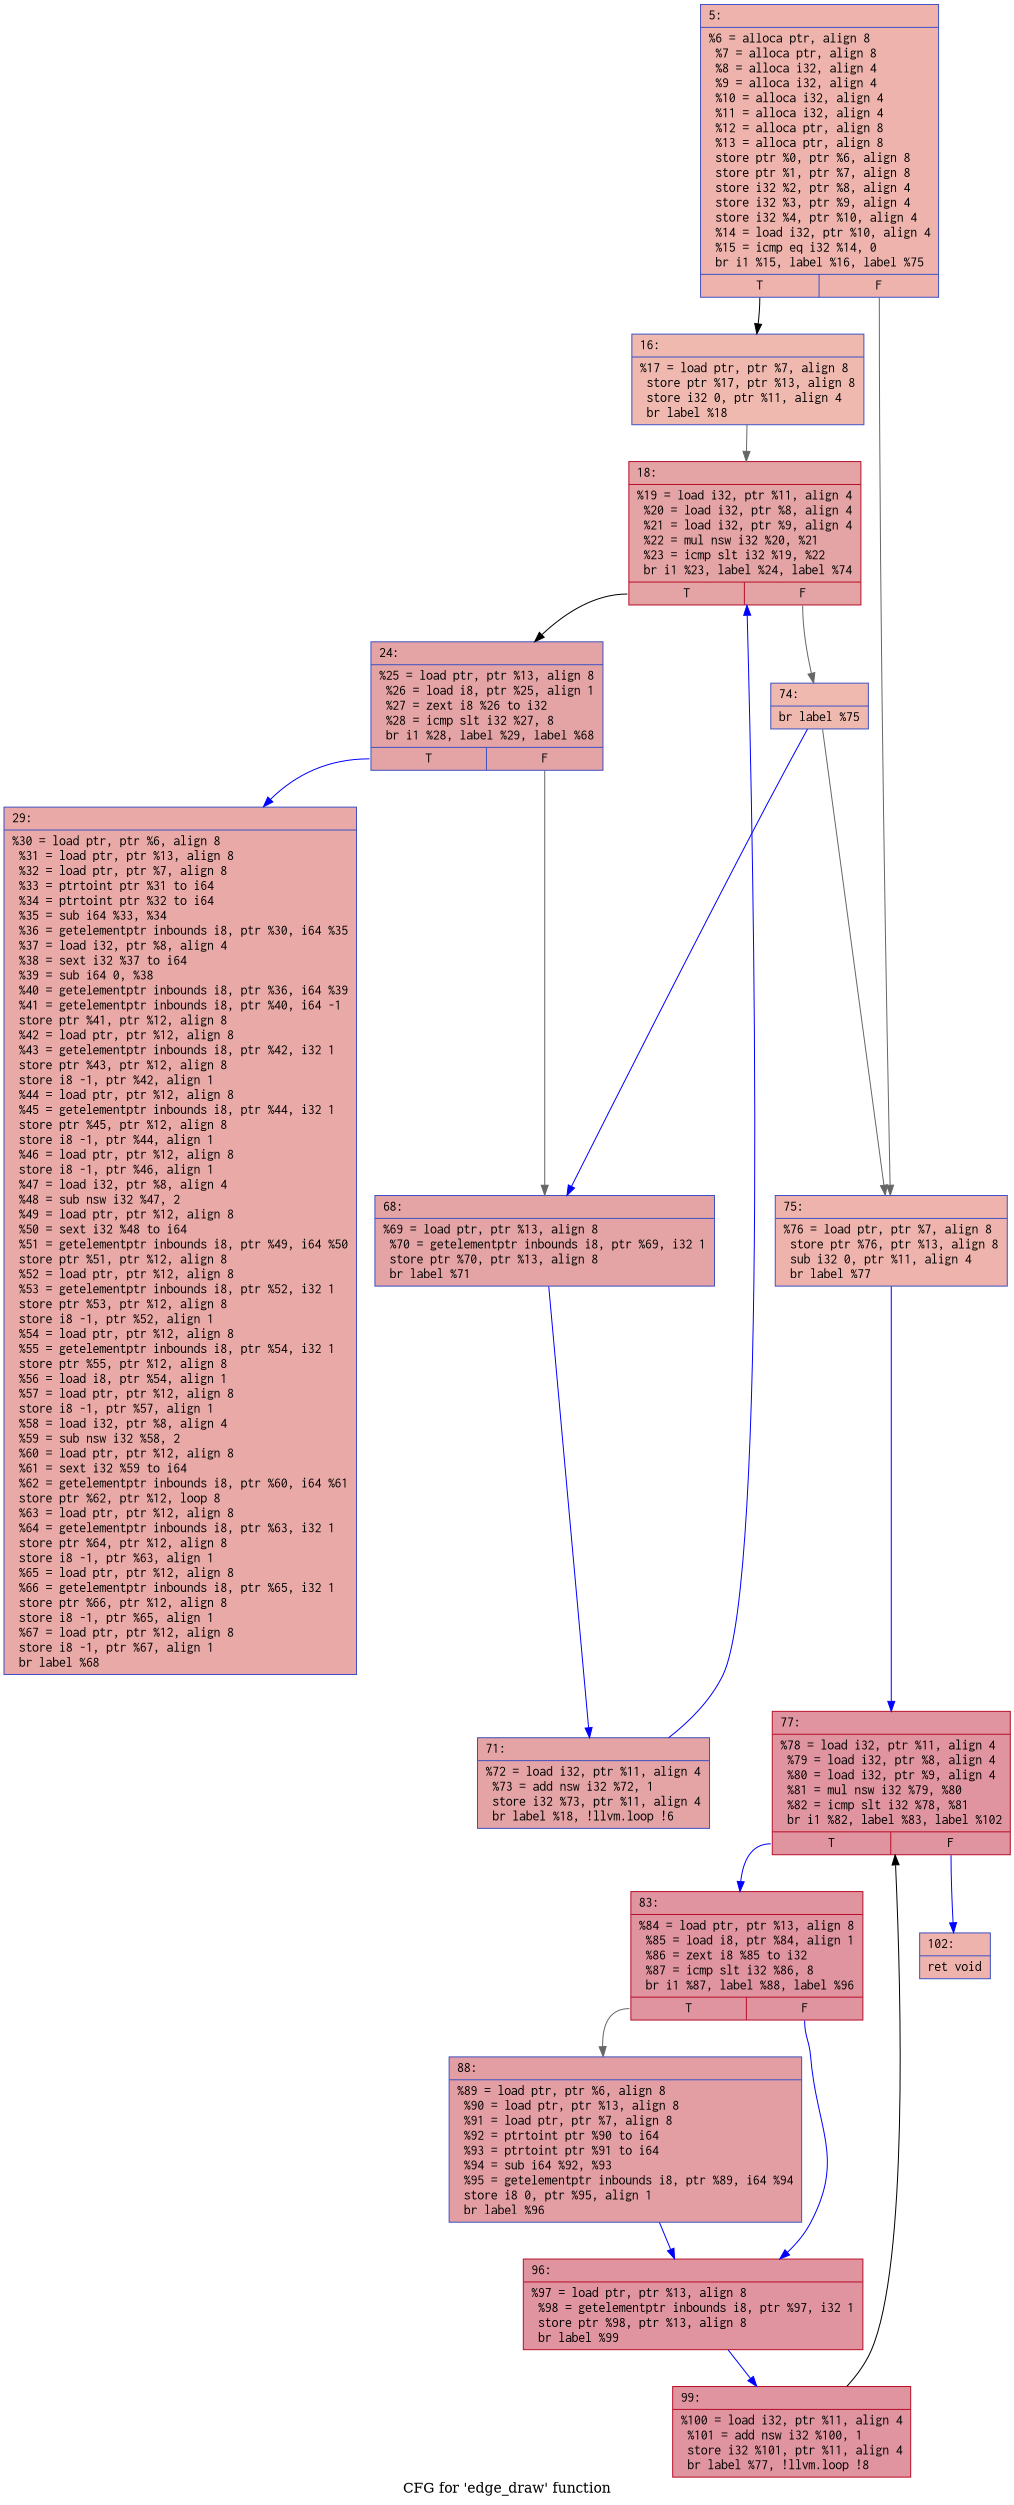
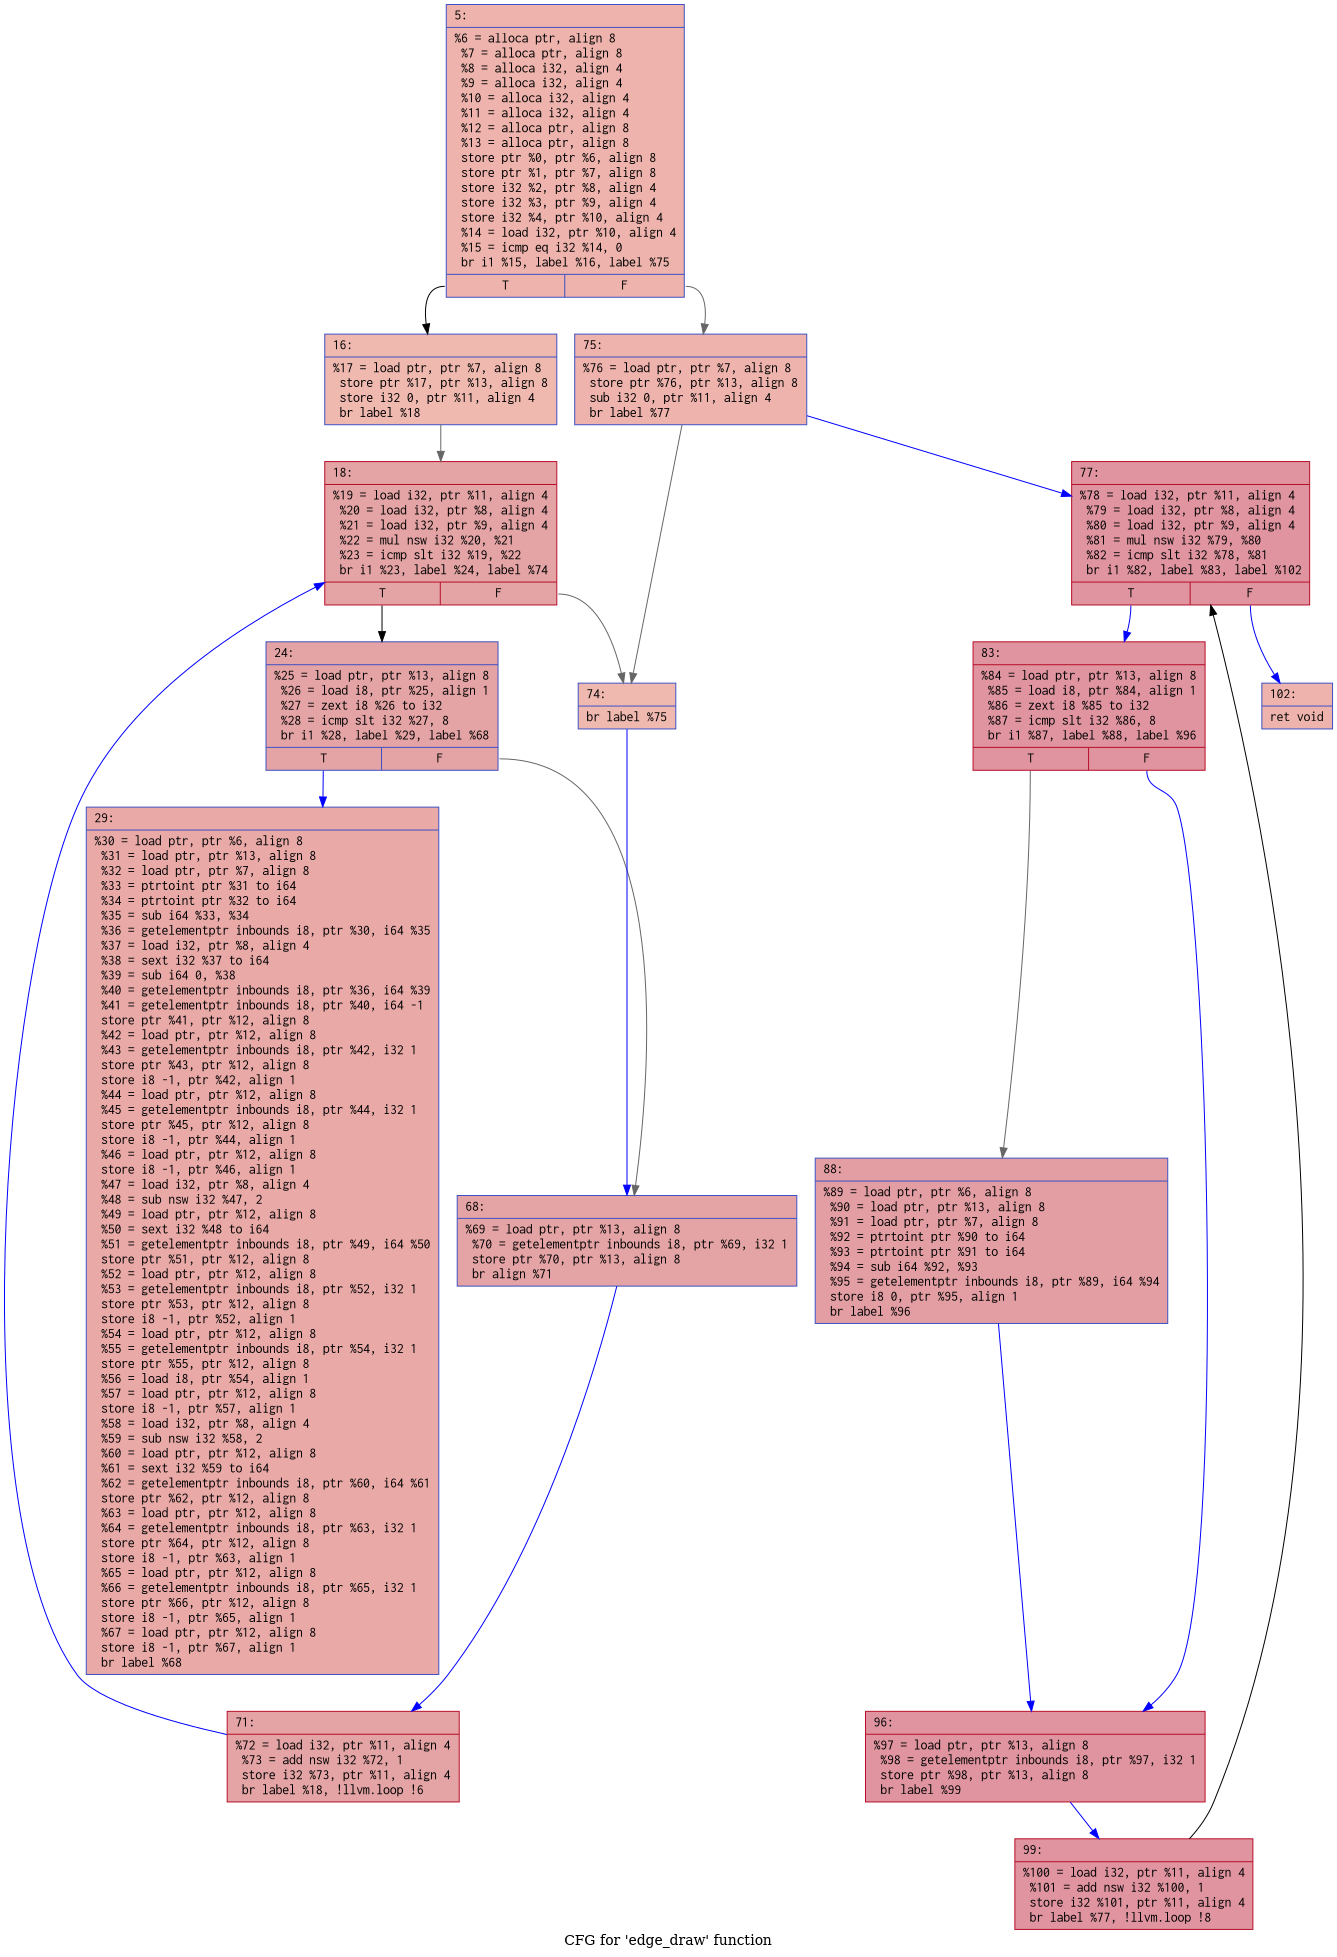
edge "74:" -> "75:": reversed
node "68:": text "br label %71" -> "br align %71"
node "29:": text "store ptr %62, ptr %12, loop 8" -> "store ptr %62, ptr %12, align 8"
node "71:": color #3d50c3ff -> #b70d28ff
